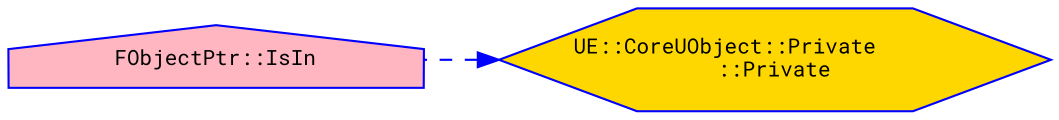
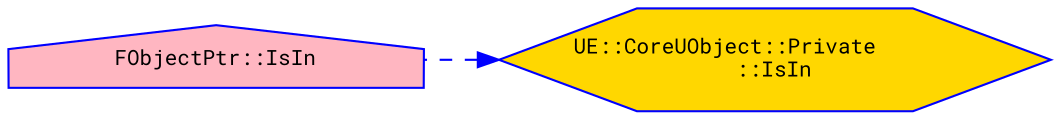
node "UE::CoreUObject::Private ::Private": label "UE::CoreUObject::Private ::Private" -> "UE::CoreUObject::Private ::IsIn"
